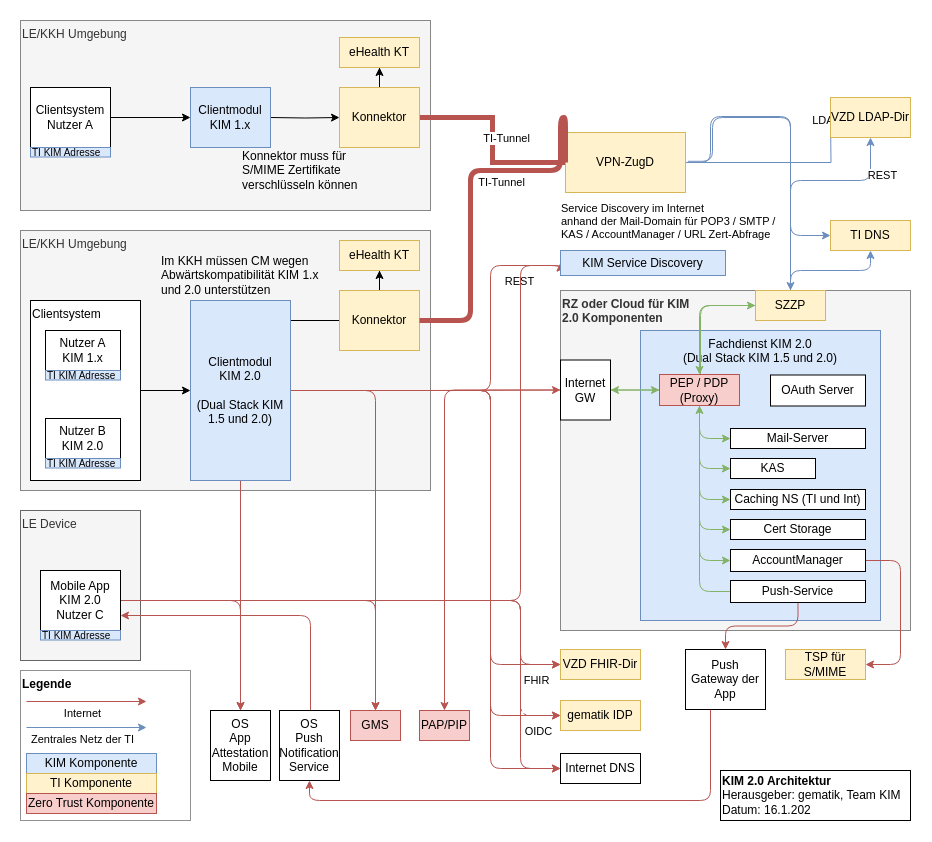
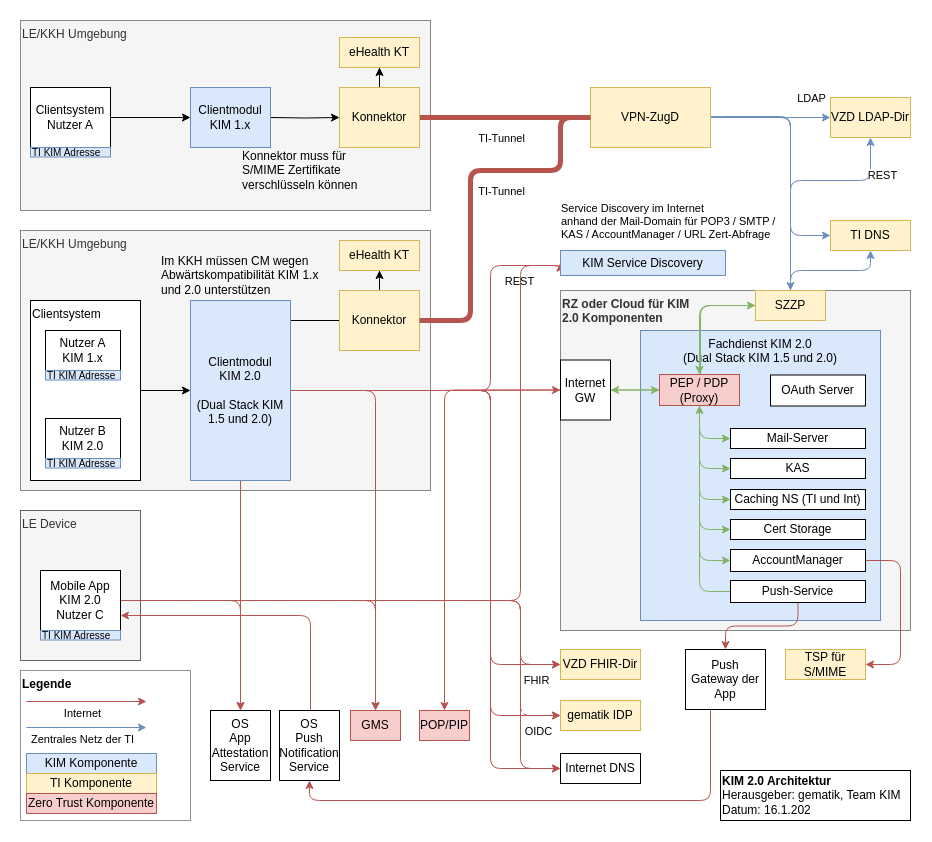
node "VPN-ZugD": moved (626, 163) -> (651, 118)
node "KAS": size 85x20 -> 135x20
node "PAP/PIP": label "PAP/PIP" -> "POP/PIP"
node "OS App Attestation Mobile": label "OS App Attestation Mobile" -> "OS App Attestation Service"
